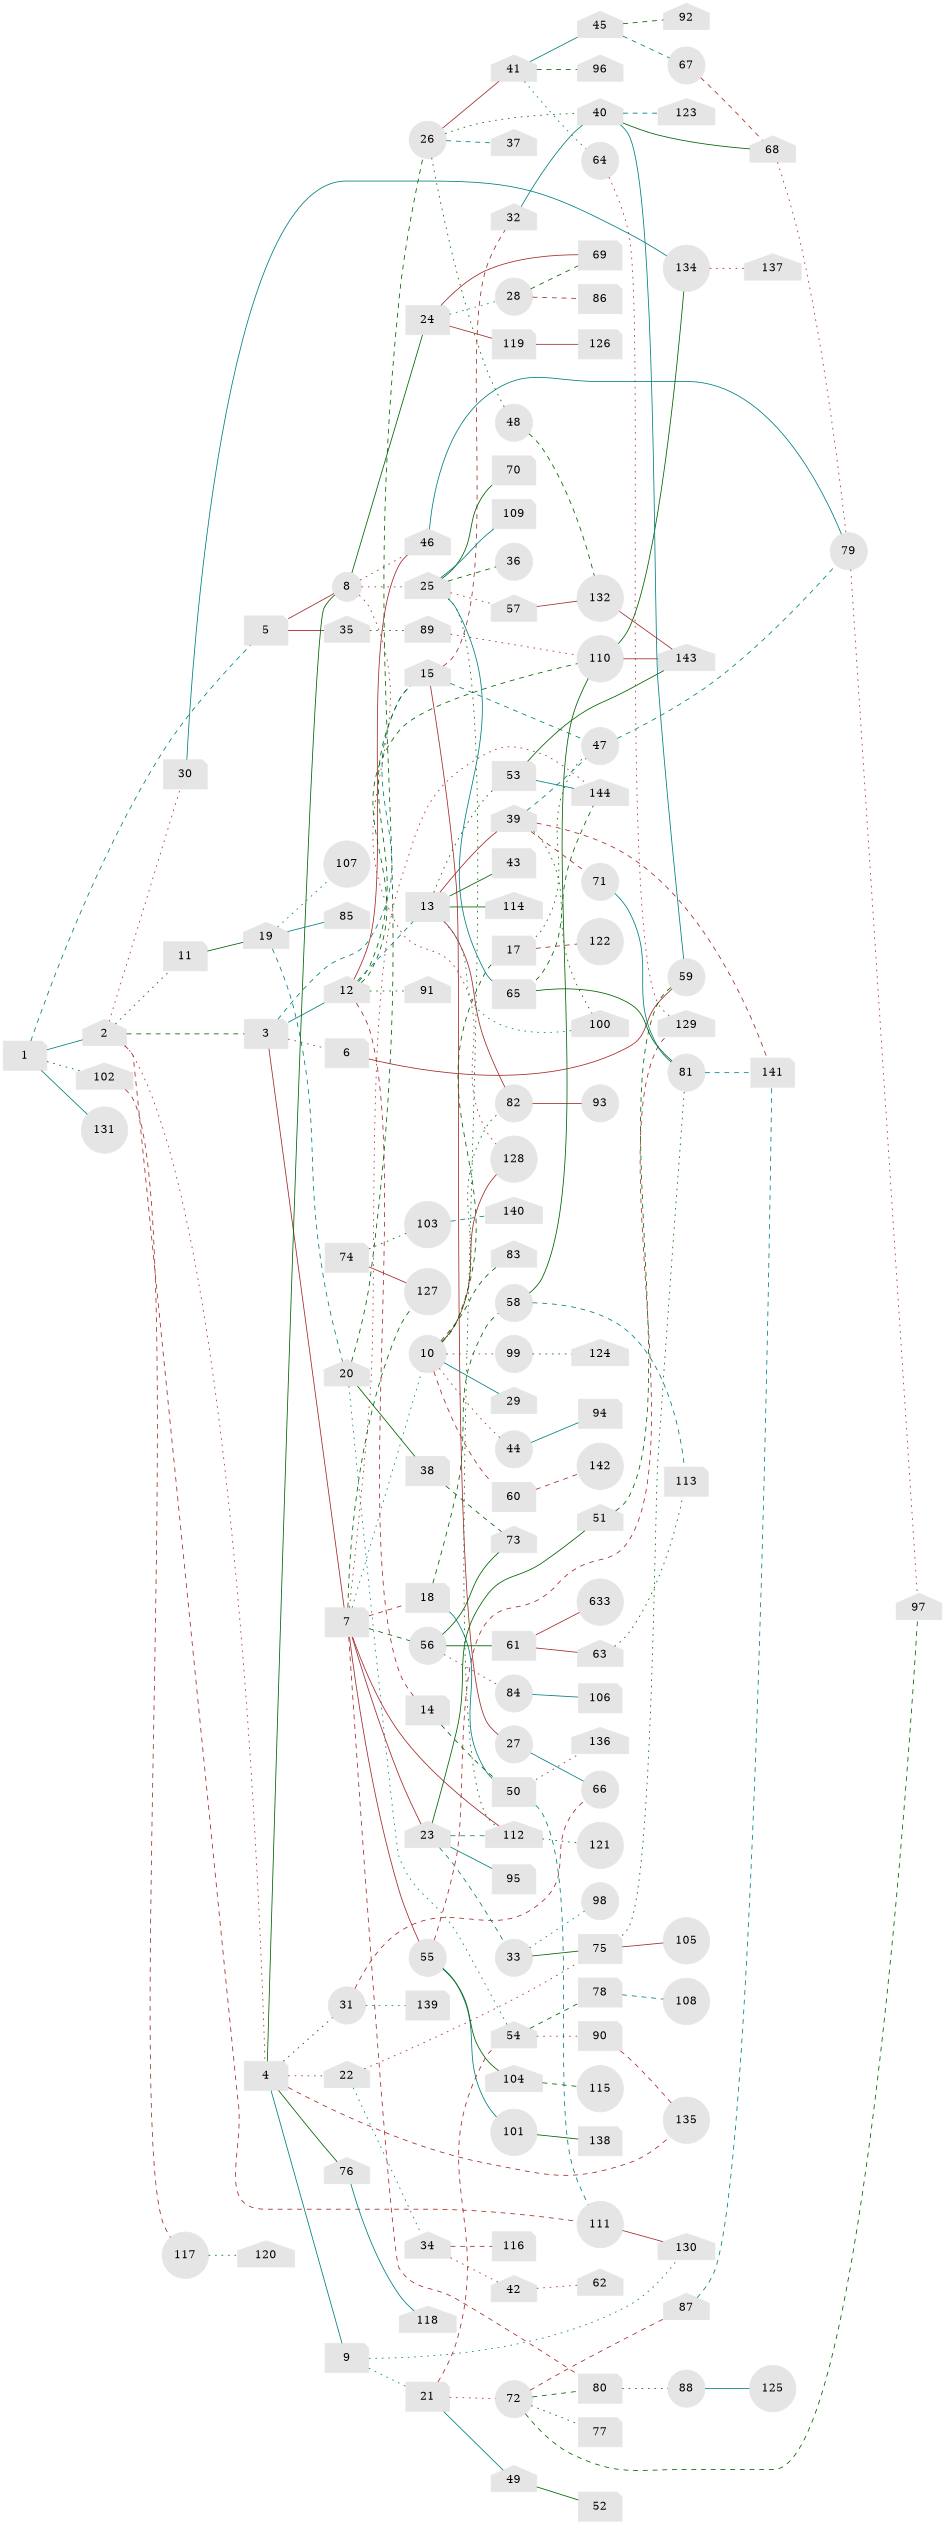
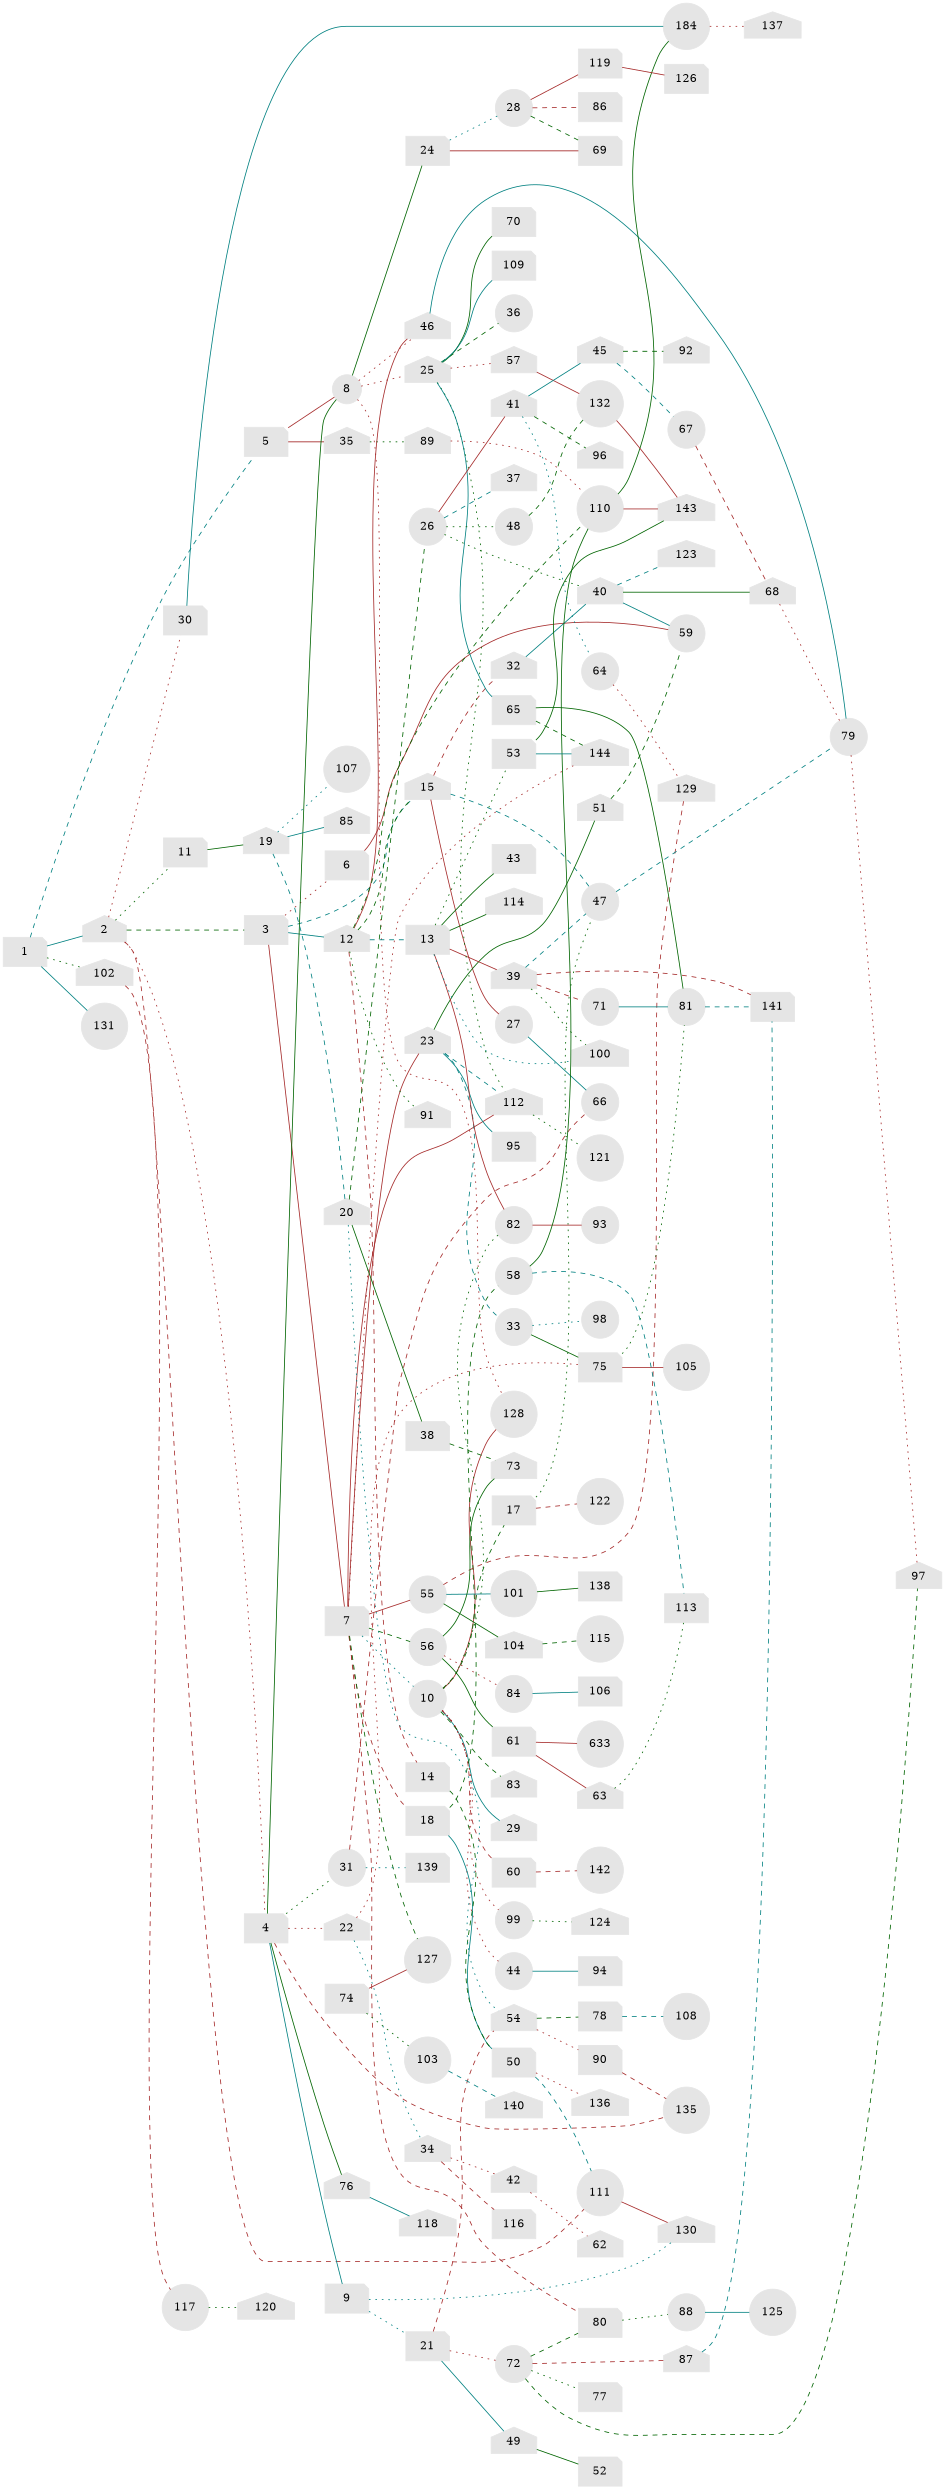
node "134": label "134" -> "184"
edge "24" -- "119": now "28" -- "119"
